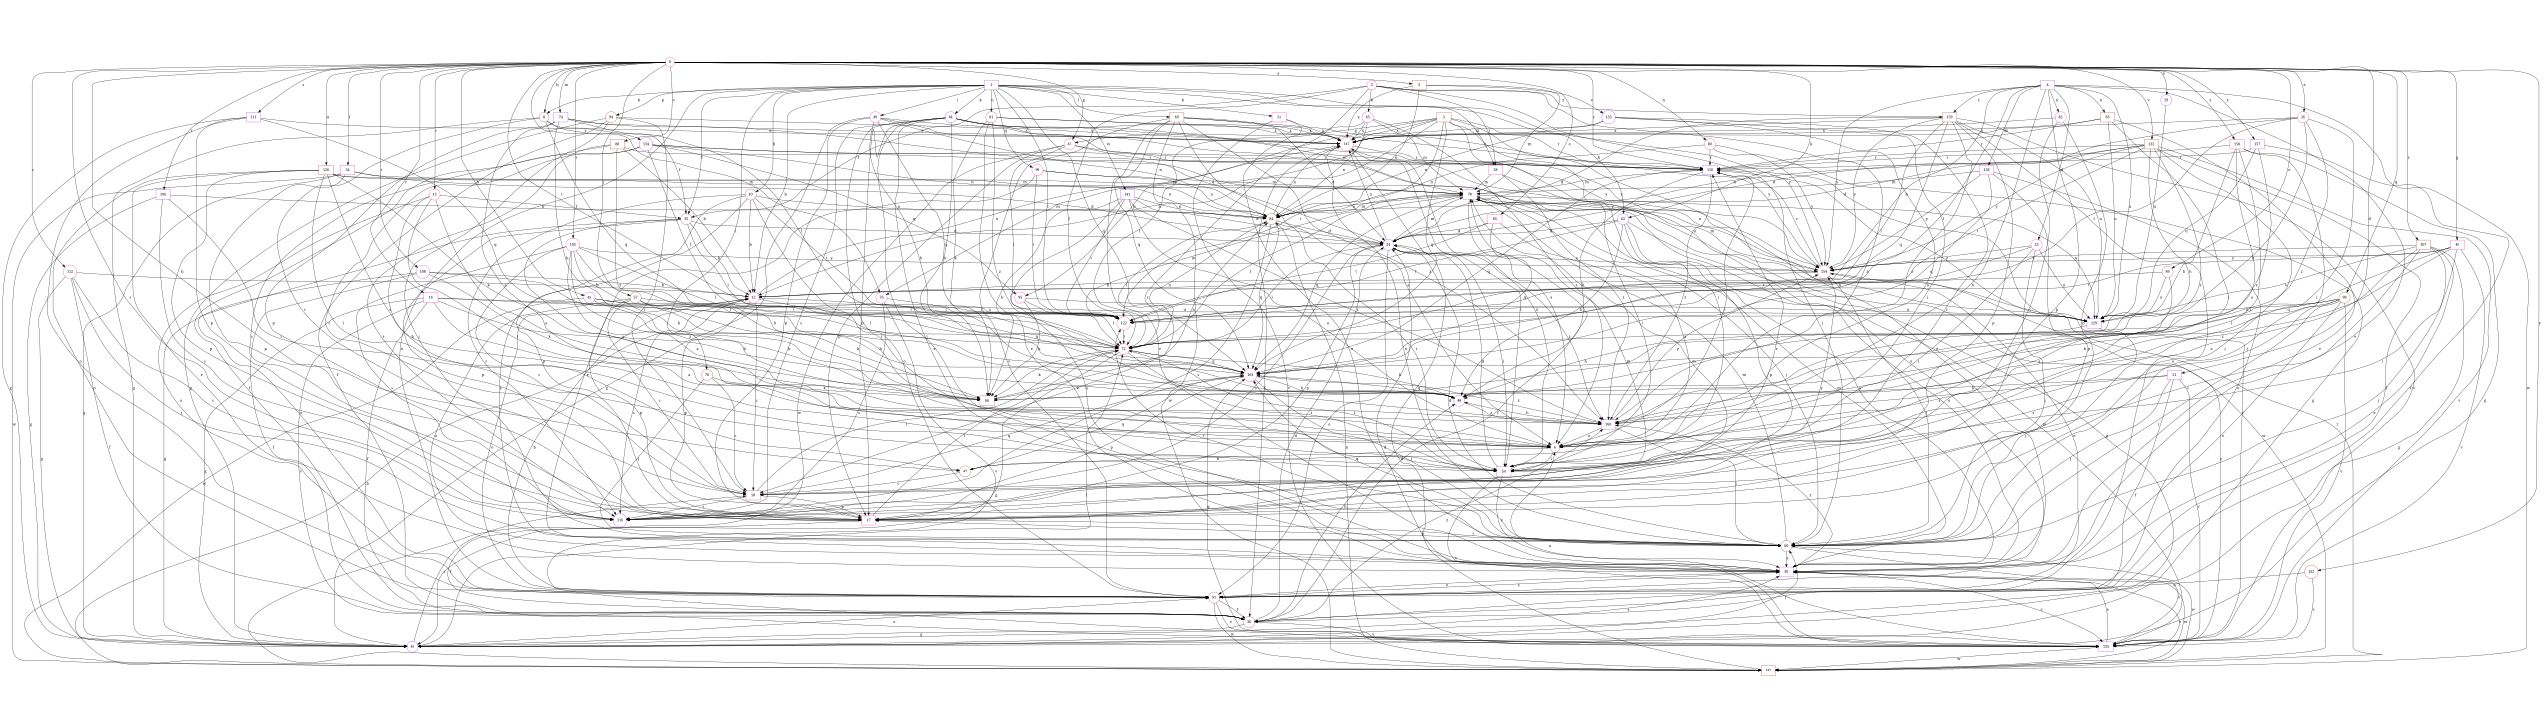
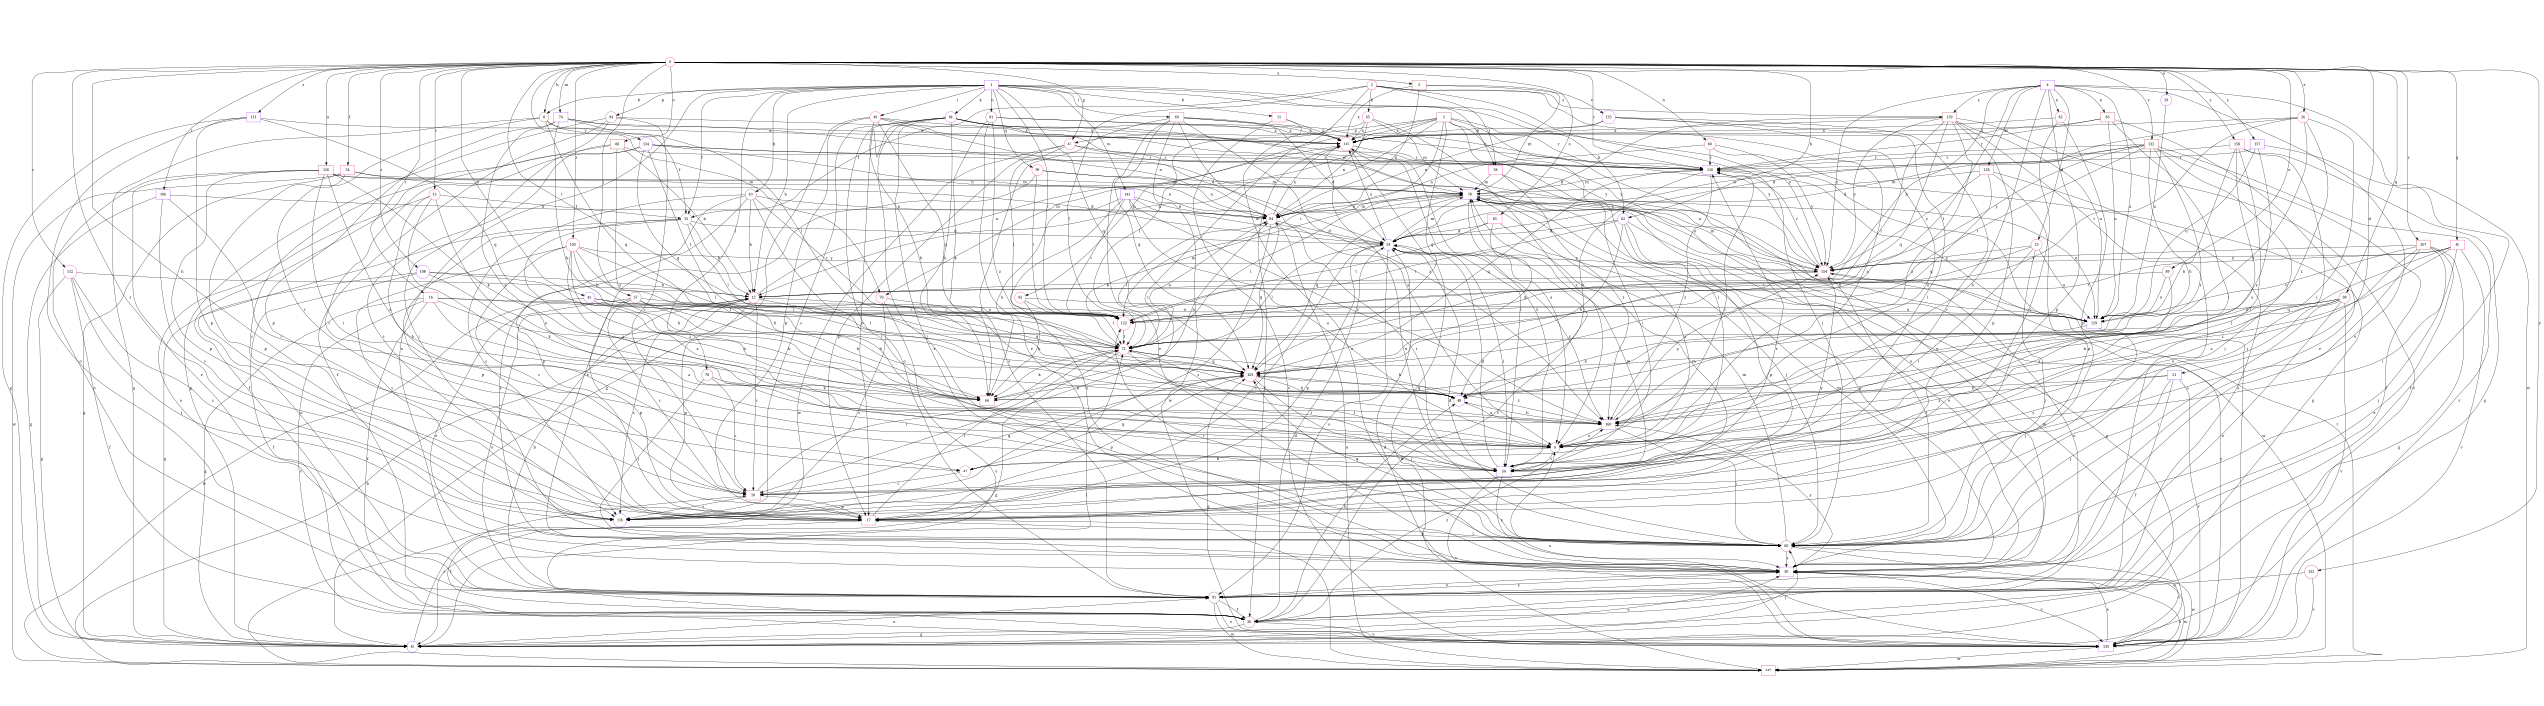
edge "134" -> "95": now "134" -> "103"
